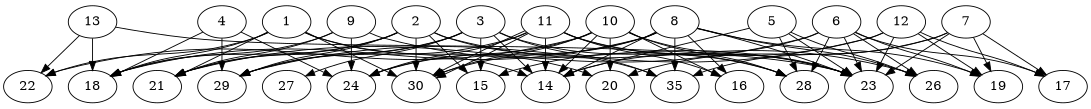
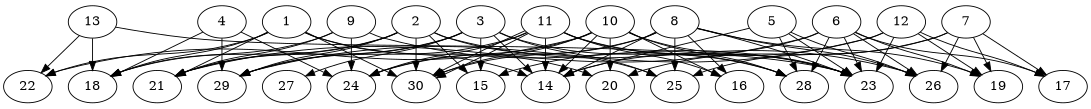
edge "7" -> "23": now "7" -> "26"
edge "8" -> "18": removed
node "35": label "35" -> "25"
